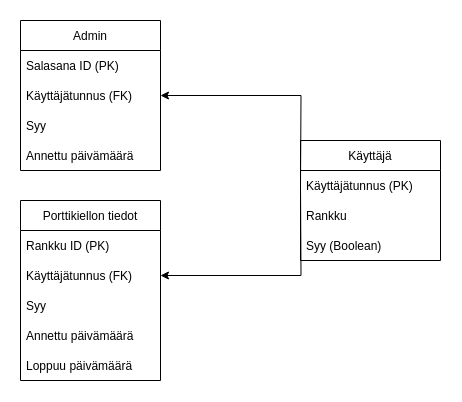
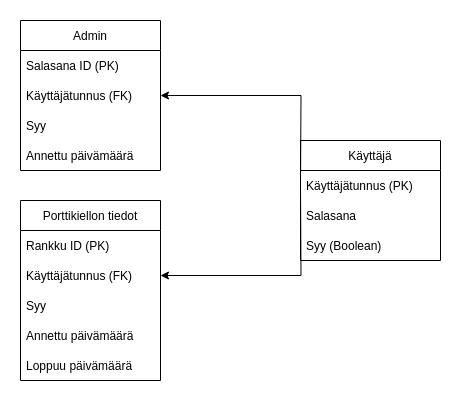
node "Rankku": label "Rankku" -> "Salasana"
